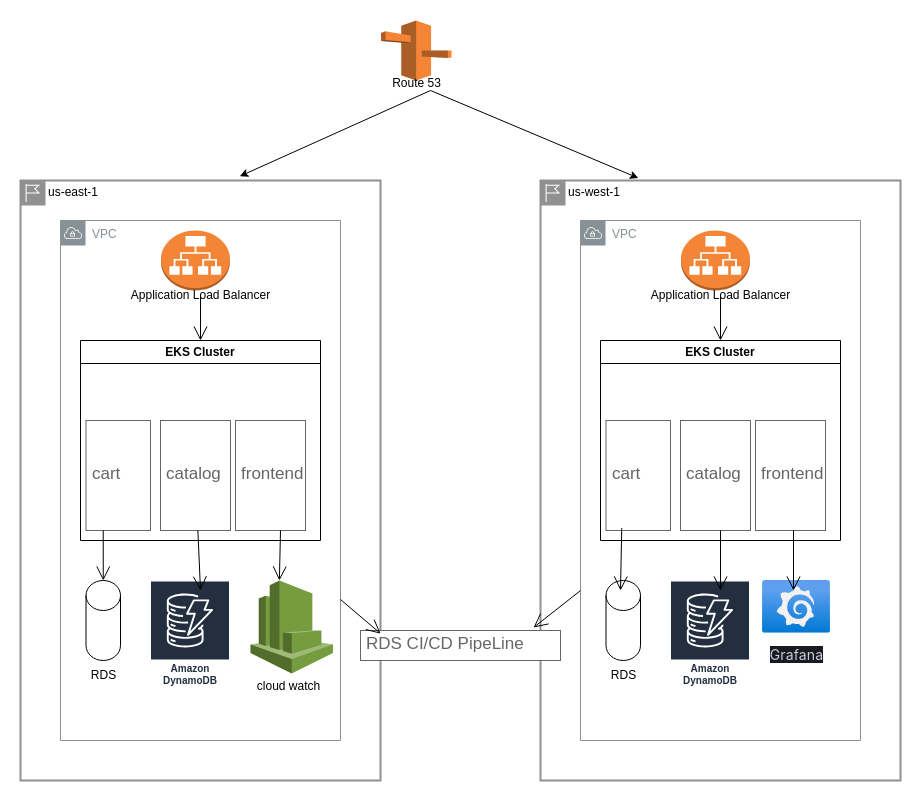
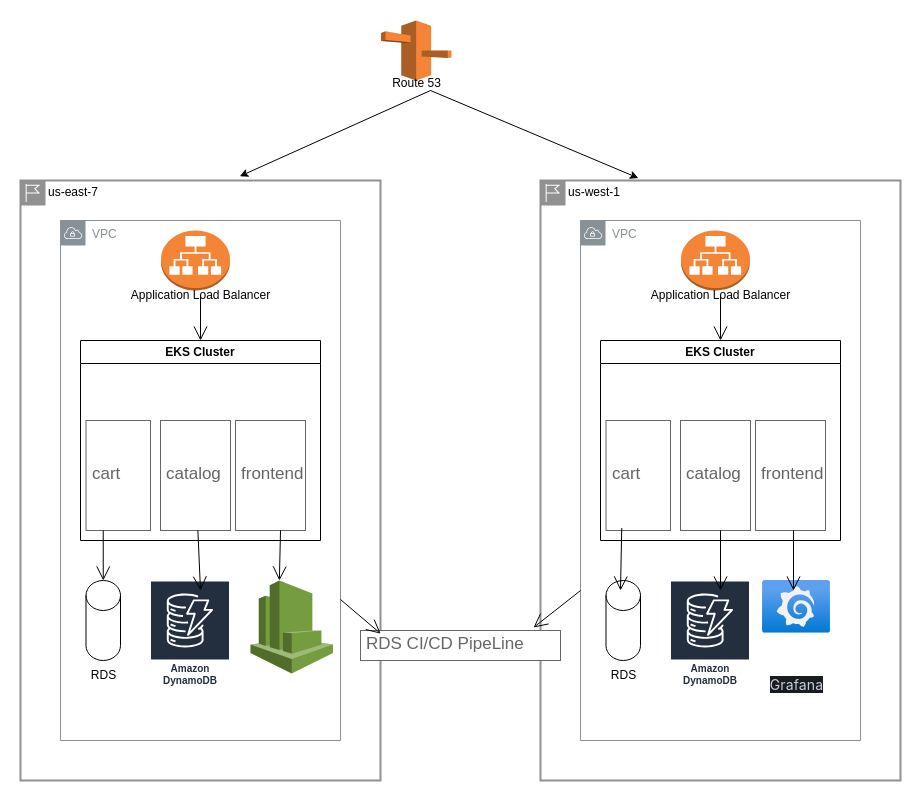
node "us-east-1": label "us-east-1" -> "us-east-7"
node "Grafana": moved (797, 656) -> (797, 686)
node "cloud watch": removed
